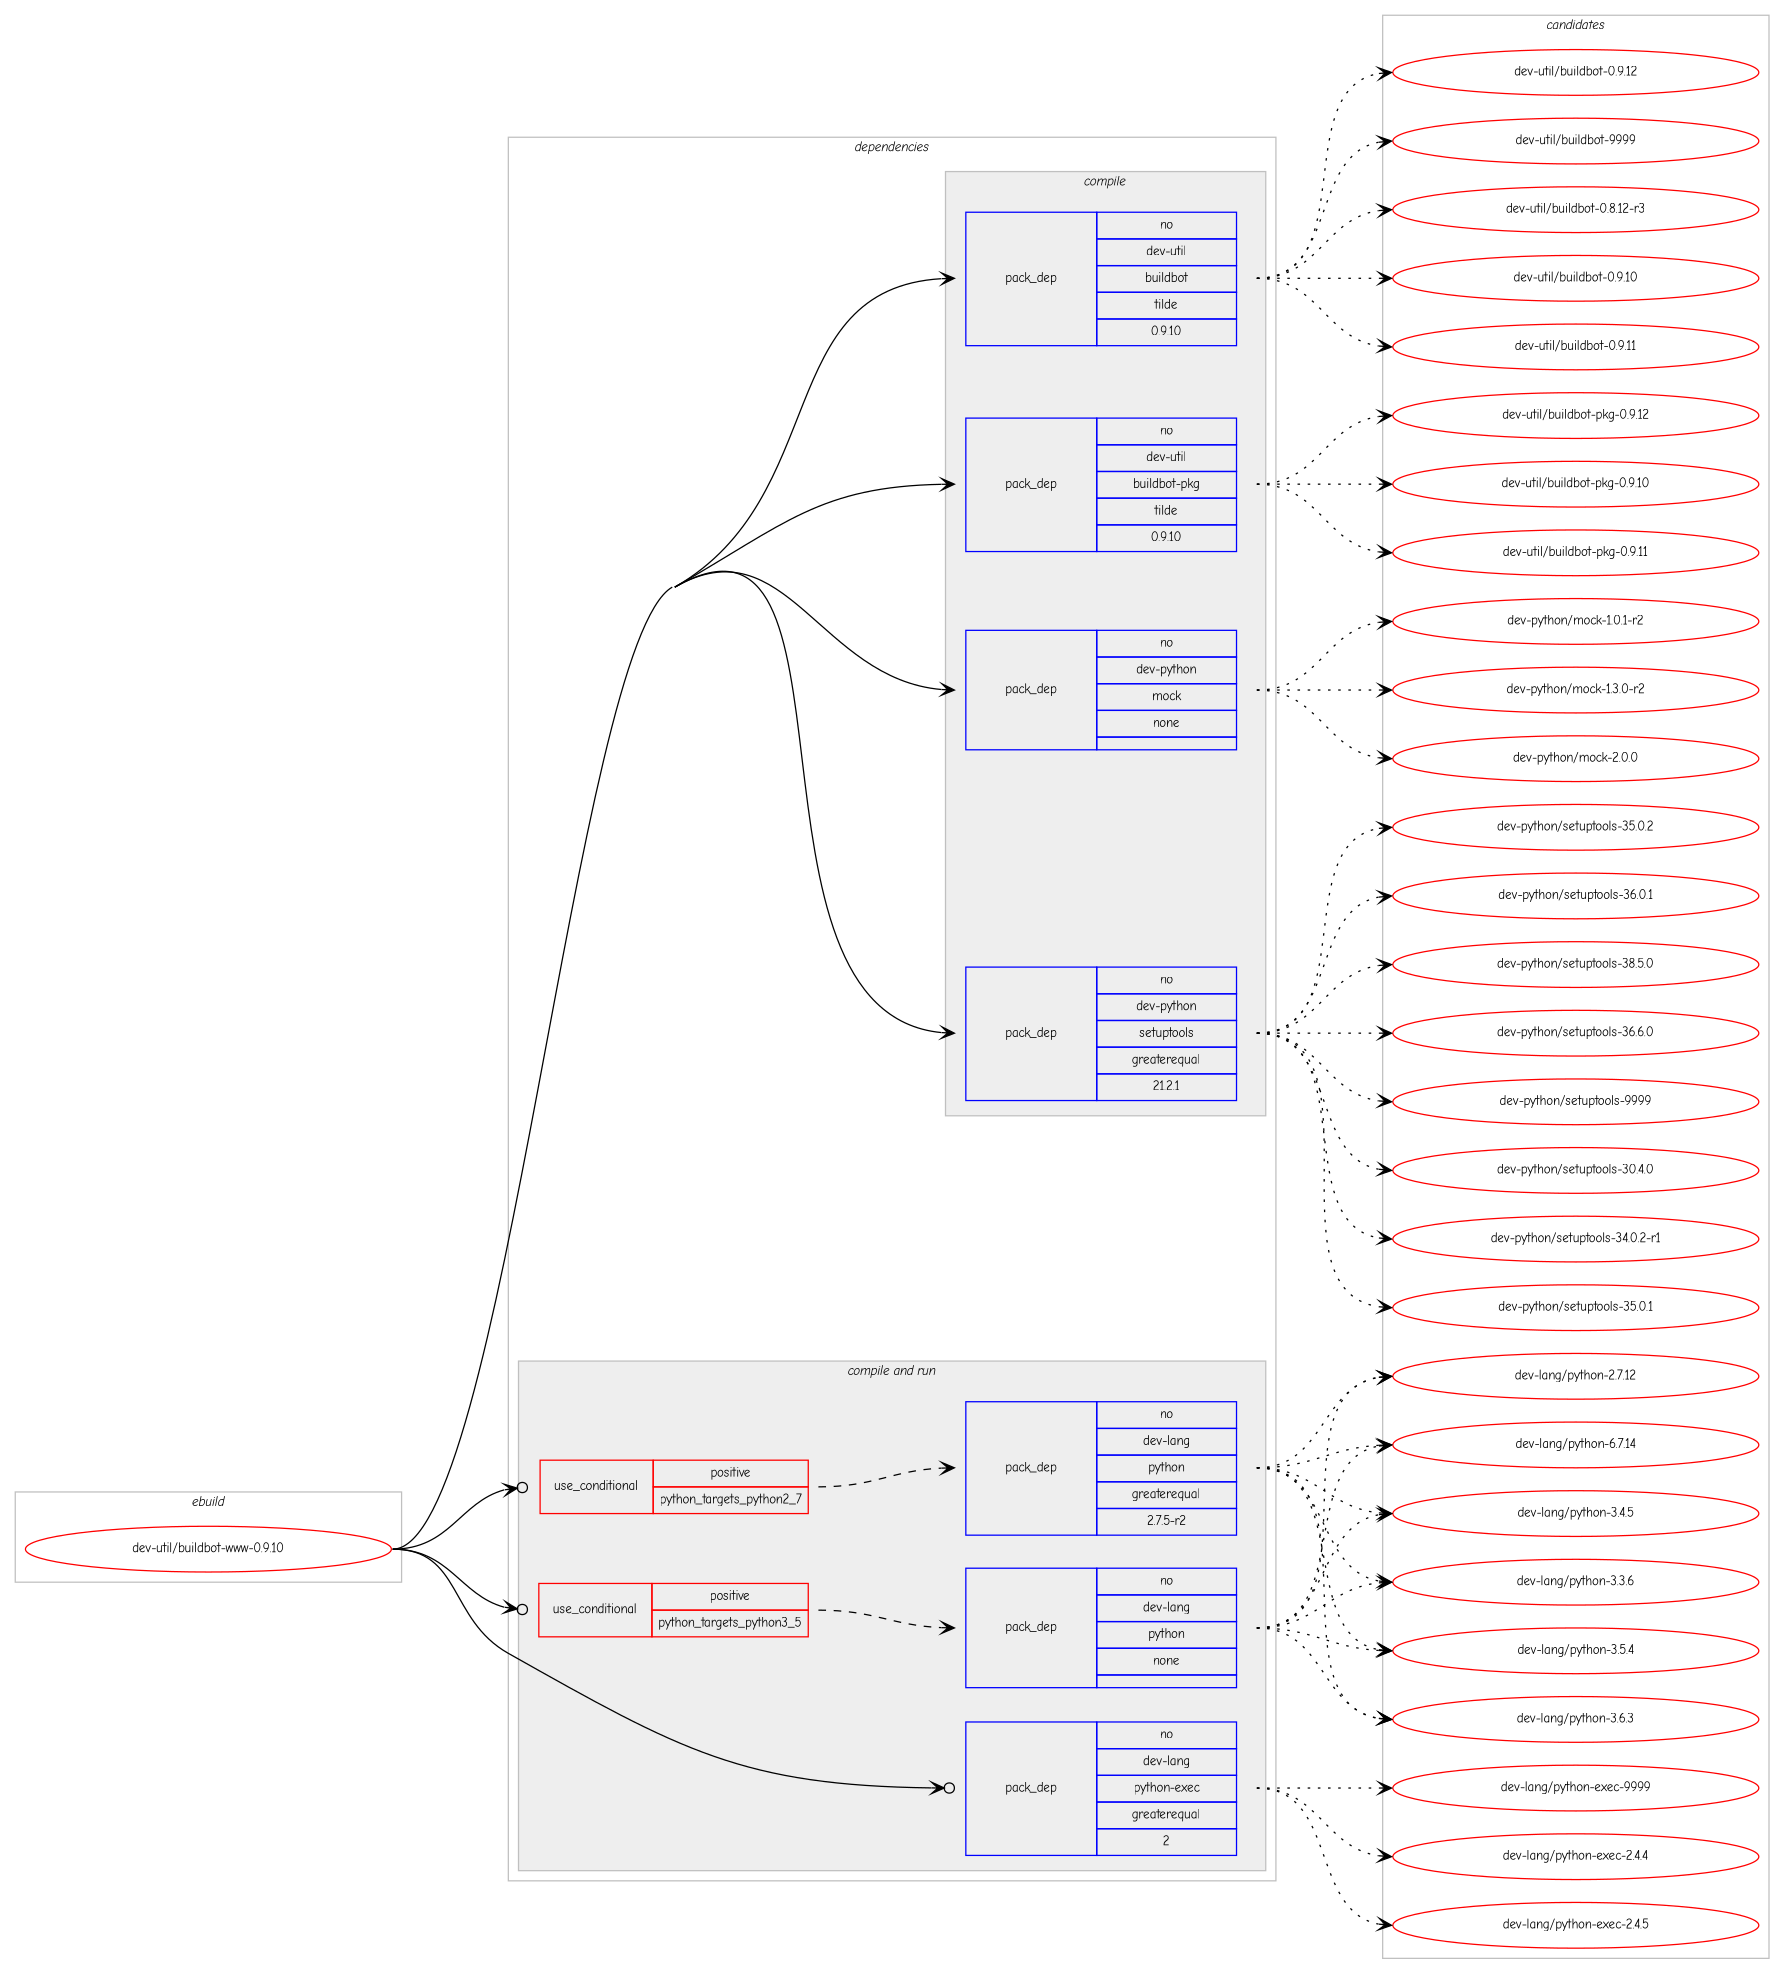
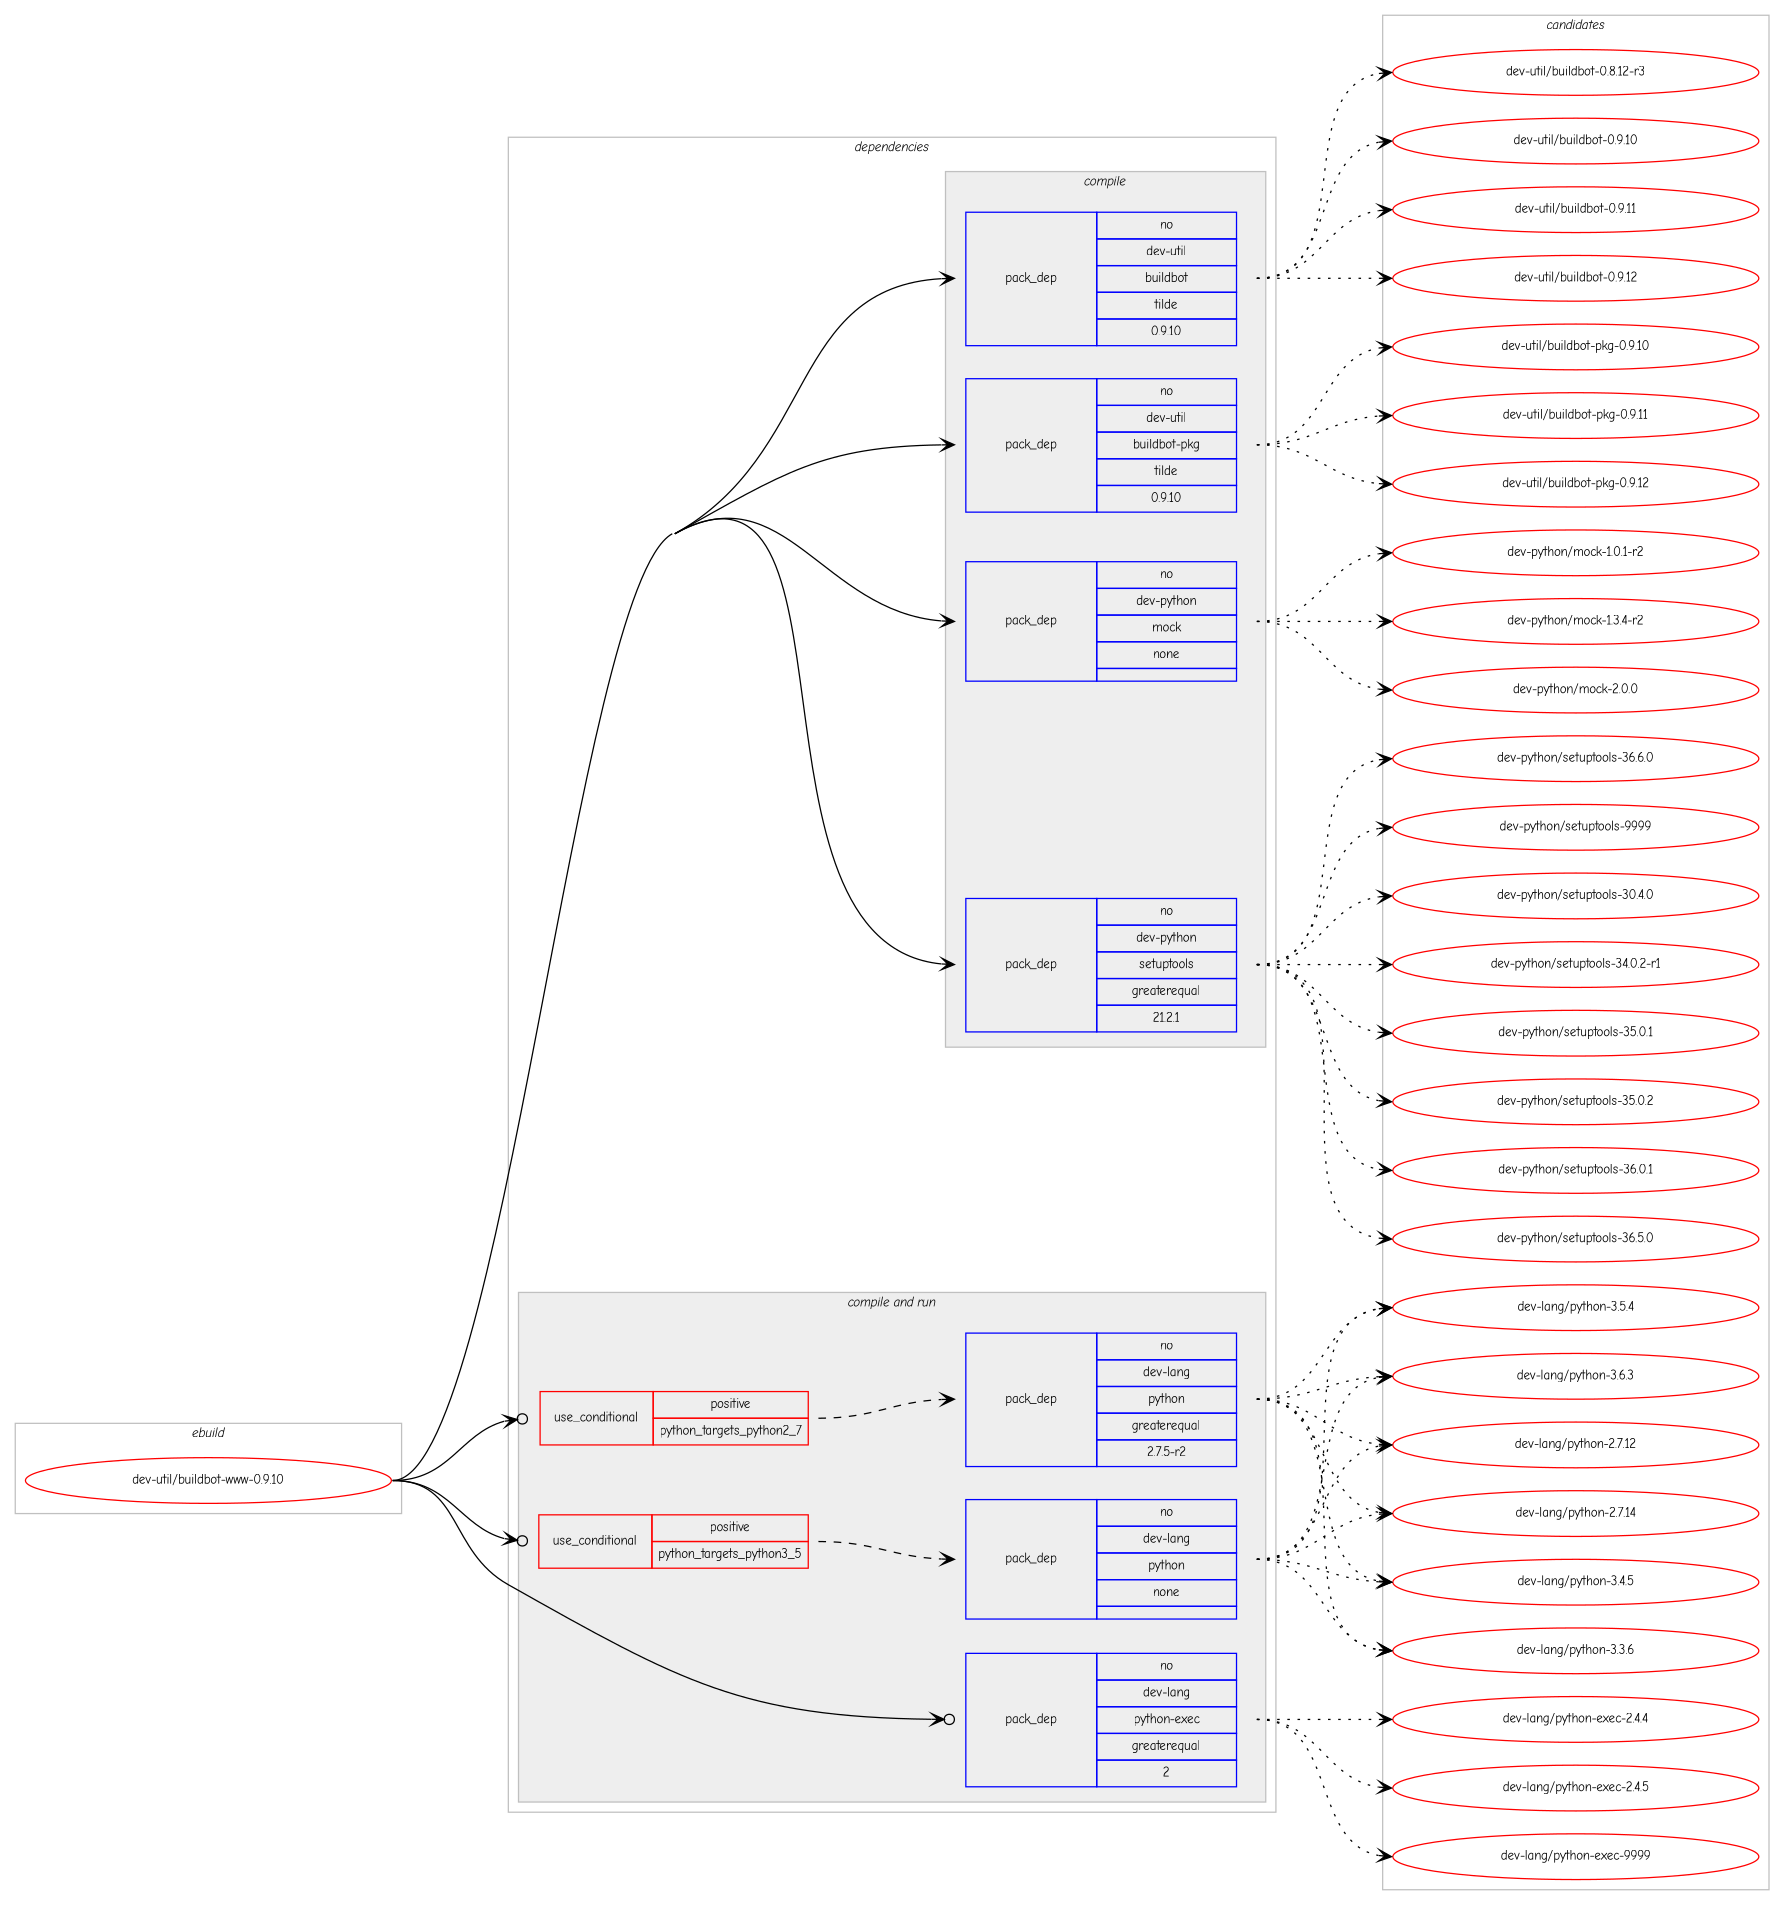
node "dev-util/buildbot-9999": removed
node "dev-python/mock-1.3.0-r2": label "dev-python/mock-1.3.0-r2" -> "dev-python/mock-1.3.4-r2"
node "dev-python/setuptools-38.5.0": label "dev-python/setuptools-38.5.0" -> "dev-python/setuptools-36.5.0"
node "dev-lang/python-6.7.14": label "dev-lang/python-6.7.14" -> "dev-lang/python-2.7.14"
